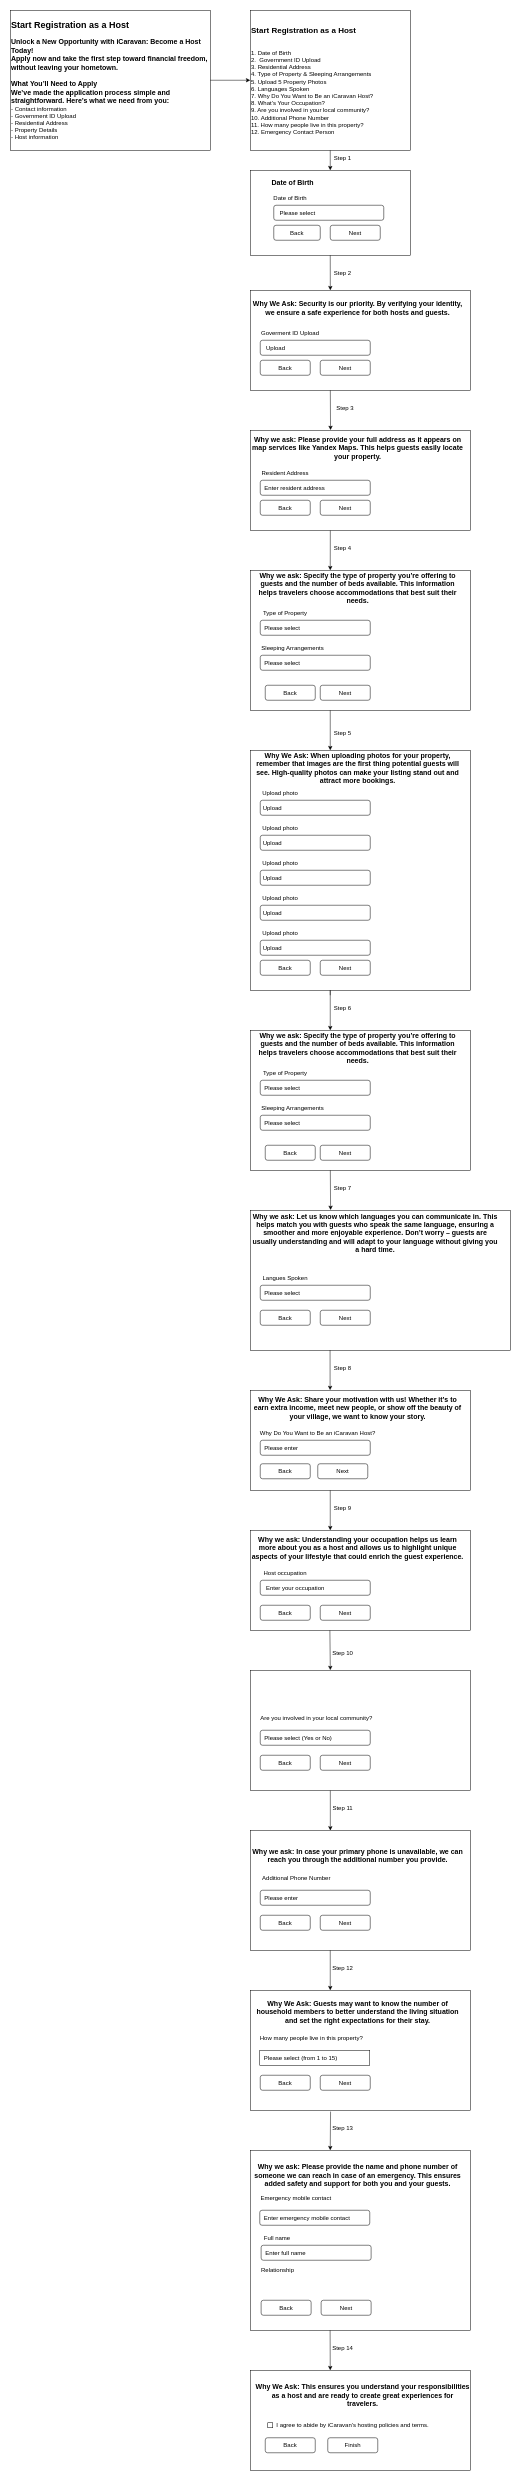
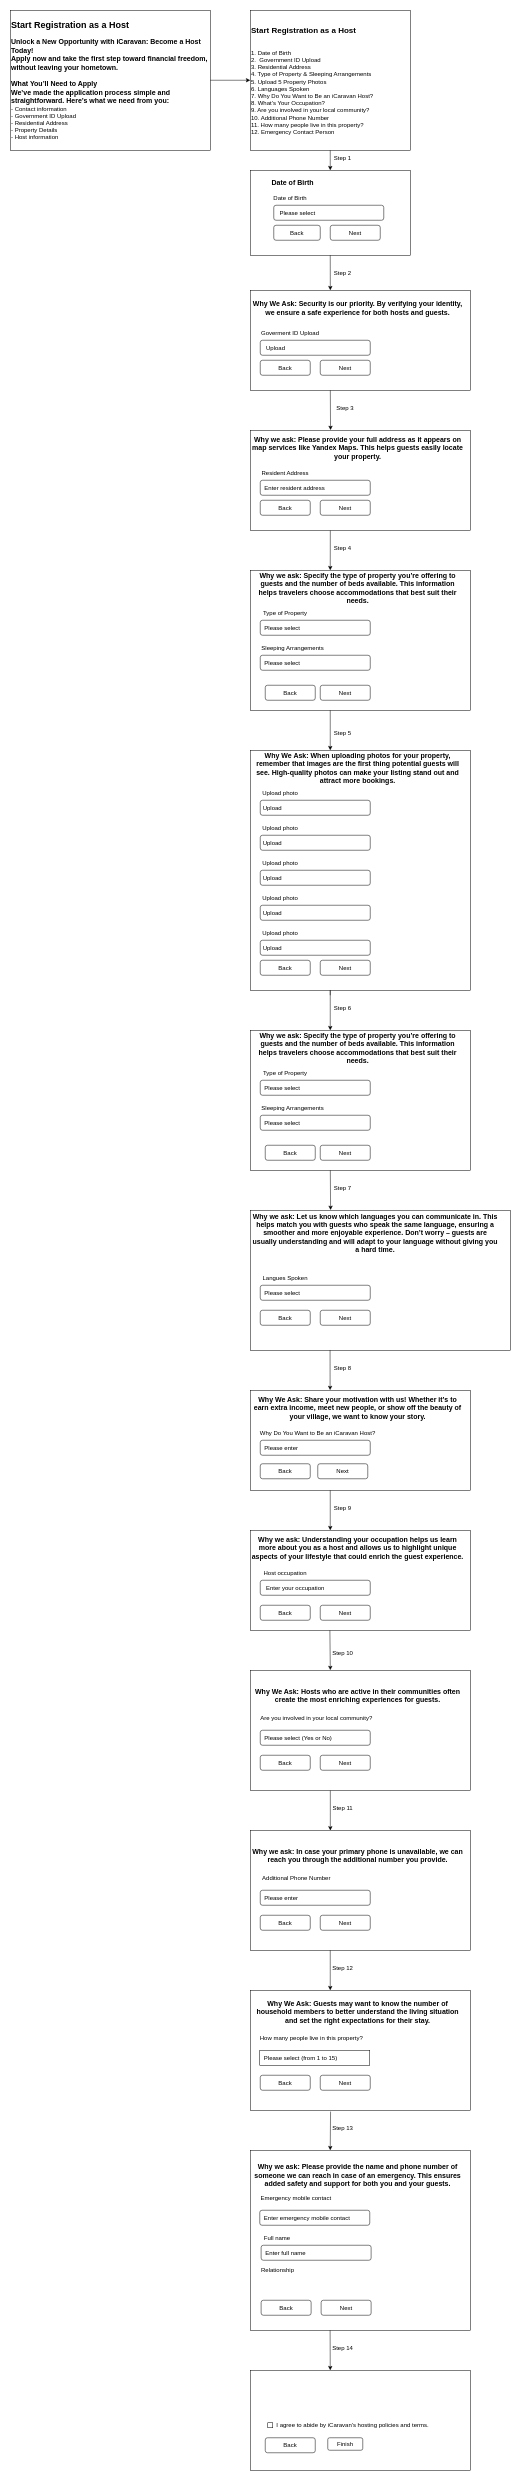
node "Why We Ask: Hosts who are active in their communities often create the most enriching experiences for guests.": added
node "Why We Ask: This ensures you understand your responsibilities as a host and are ready to create great experiences for travelers.": removed
node "Finish": size 50x15 -> 35x13
